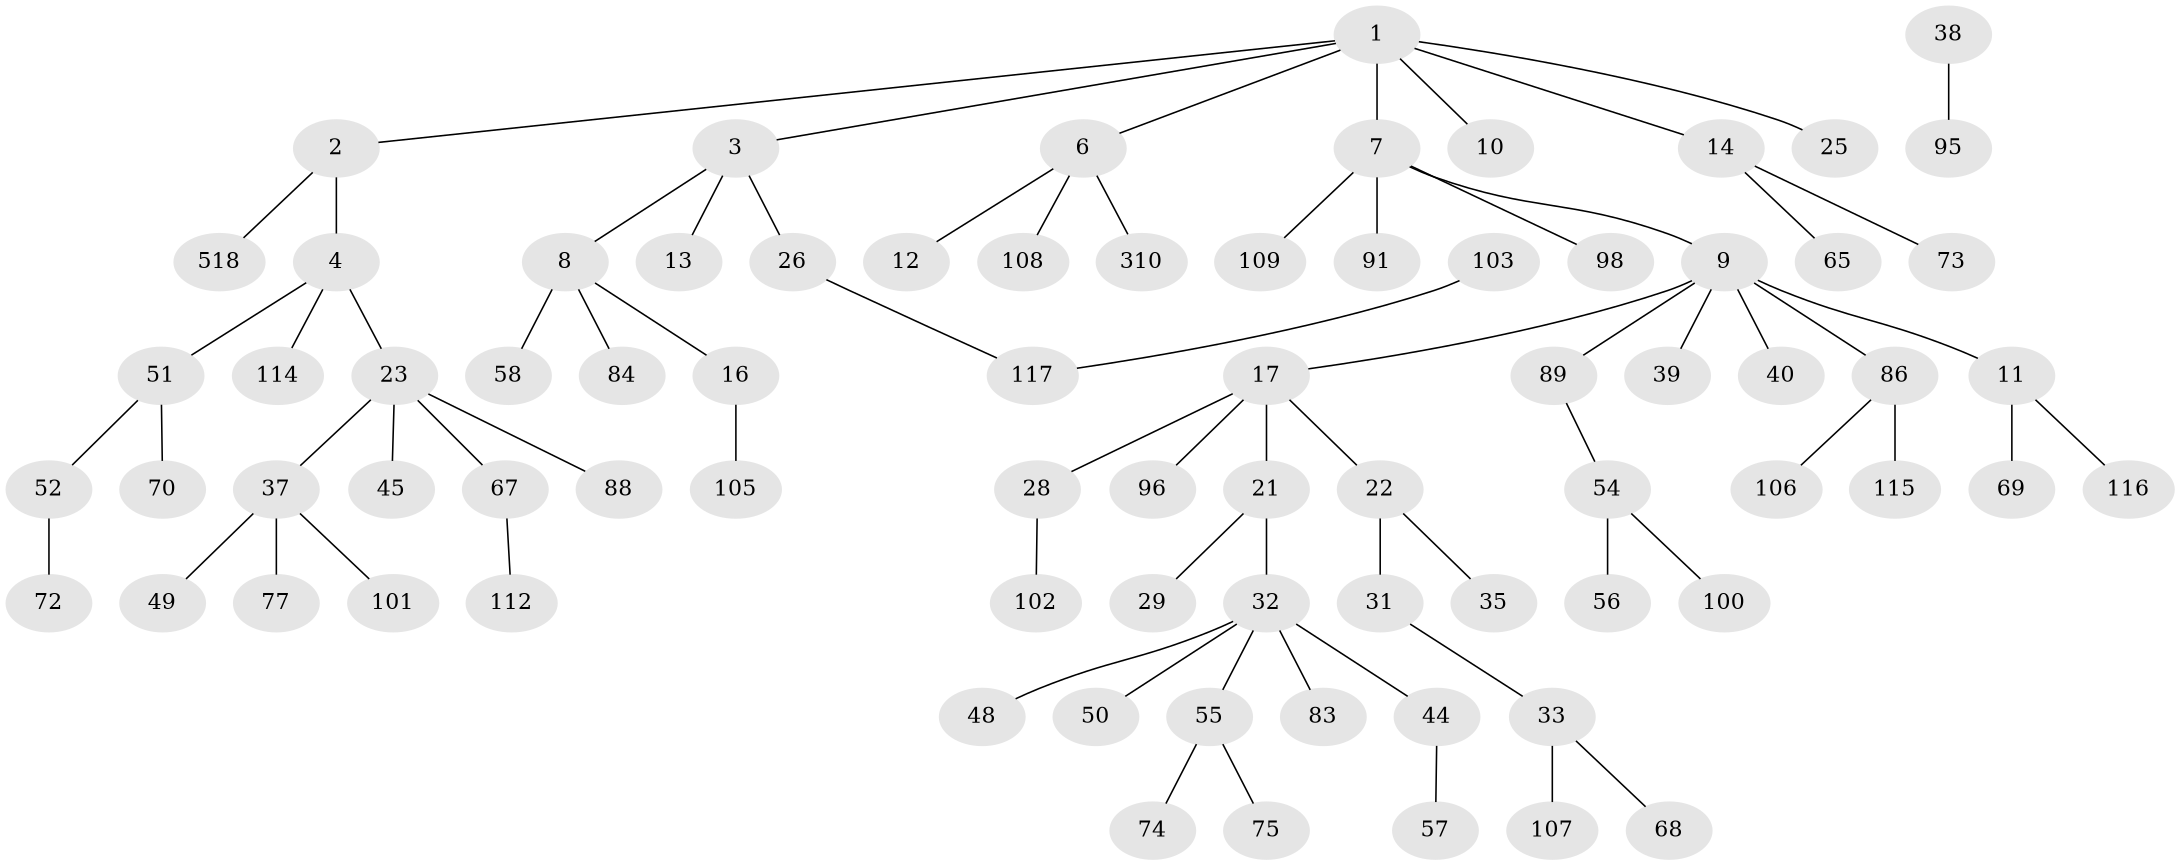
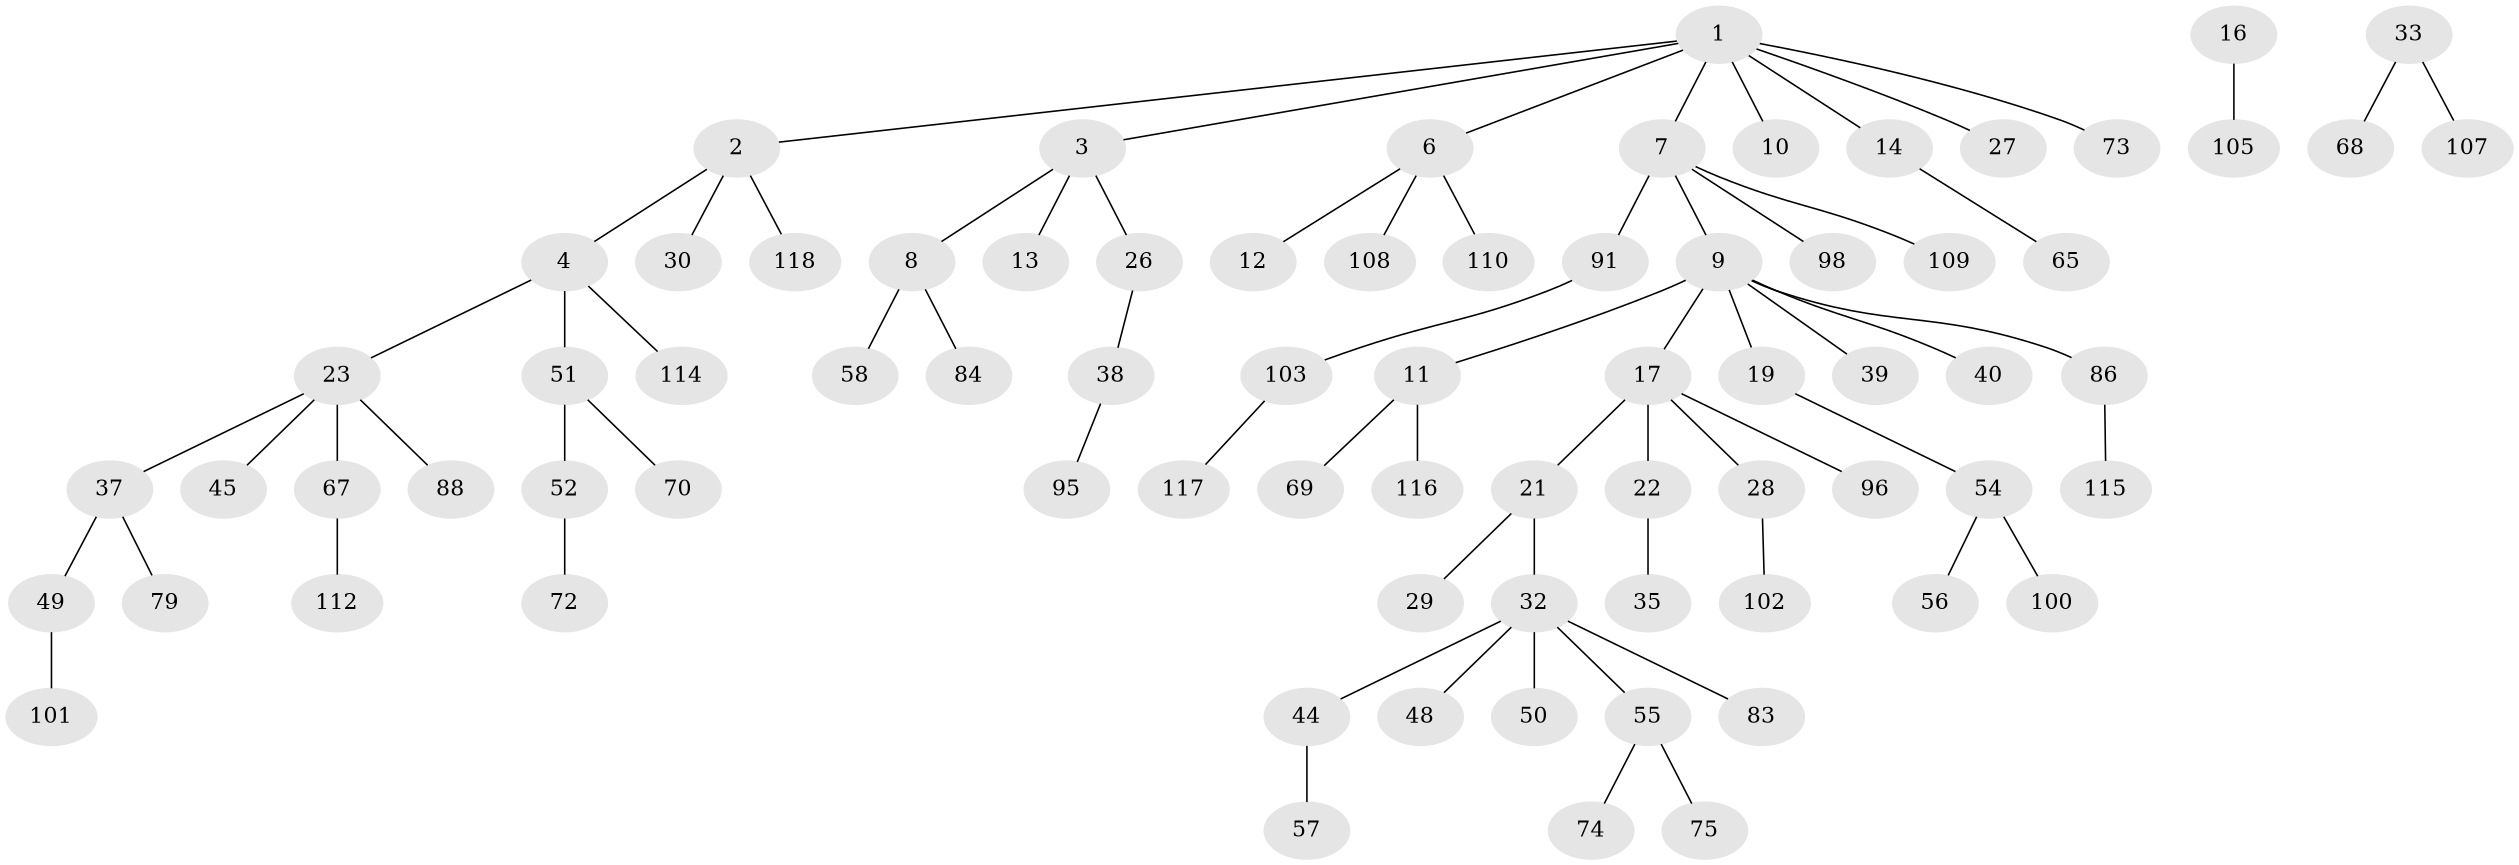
node "25": label "25" -> "27"
edge "14" -- "73": now "1" -- "73"
node "518": label "518" -> "118"
node "30": added
node "310": label "310" -> "110"
edge "8" -- "16": removed
edge "26" -- "117": now "26" -- "38"
edge "91" -- "103": added
node "89": label "89" -> "19"
node "106": removed
edge "37" -- "101": now "49" -- "101"
node "77": label "77" -> "79"
node "31": removed
